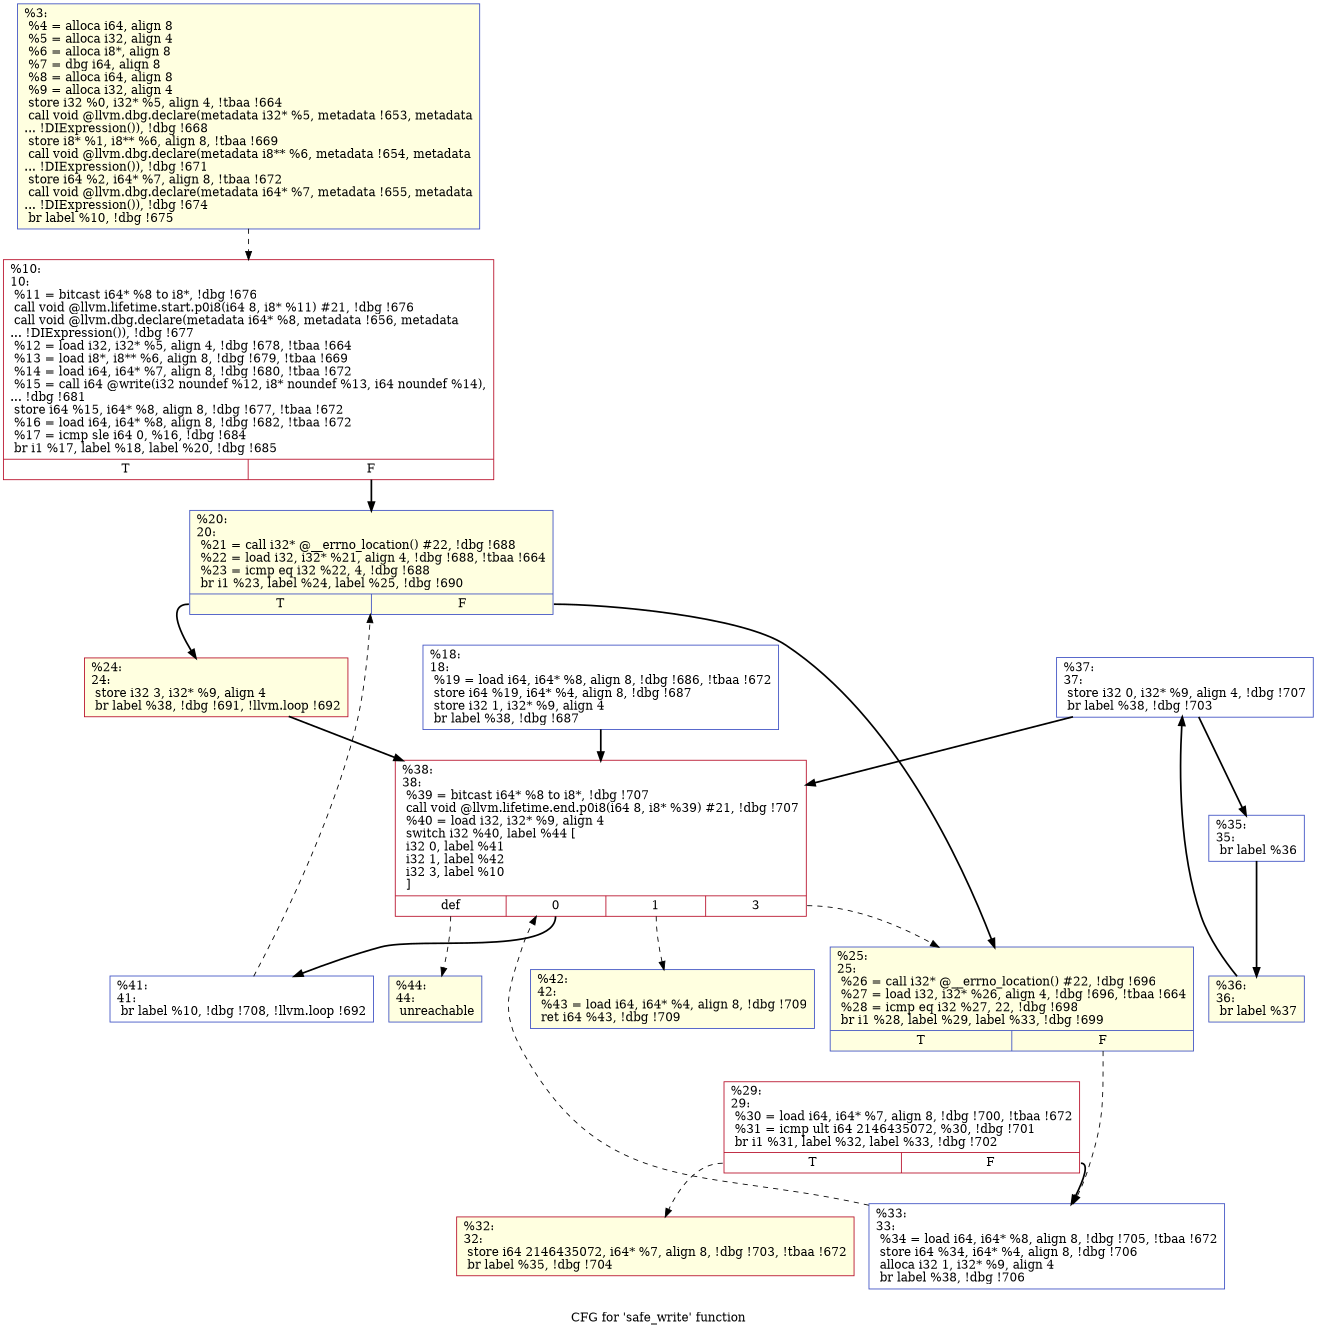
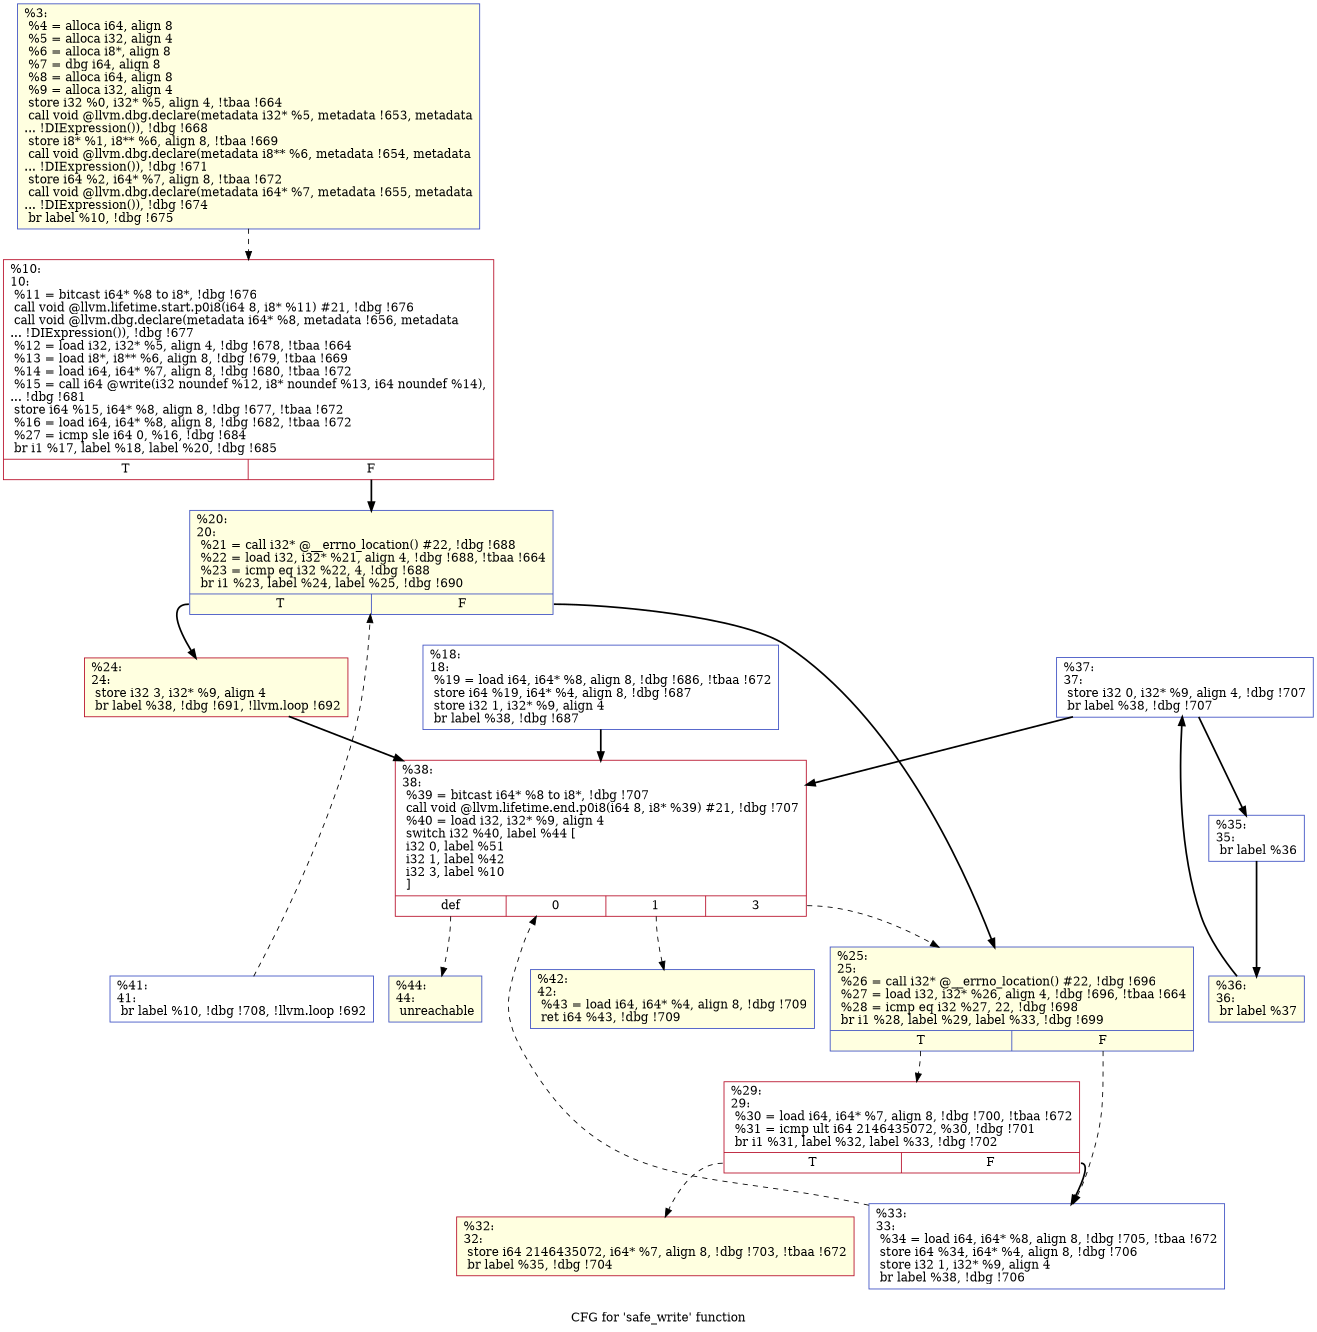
node "%10:": text "%17 = icmp sle i64 0, %16, !dbg !684" -> "%27 = icmp sle i64 0, %16, !dbg !684"
node "%37:": text "br label %38, !dbg !703" -> "br label %38, !dbg !707"
node "%38:": text "i32 0, label %41" -> "i32 0, label %51"
edge "%38:" -> "%41:": removed
edge "%25:" -> "%29:": added
node "%33:": text "alloca i32 1, i32* %9, align 4" -> "store i32 1, i32* %9, align 4"
